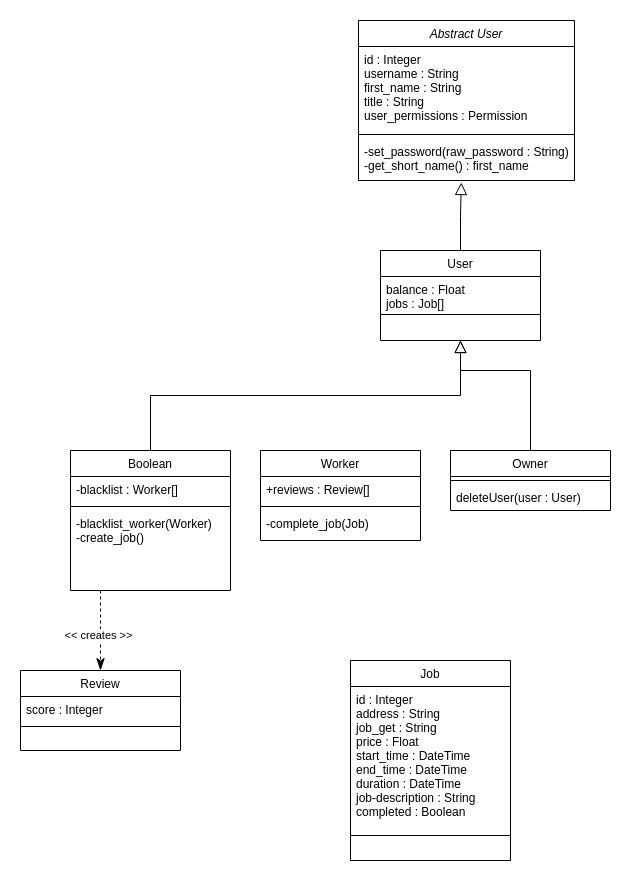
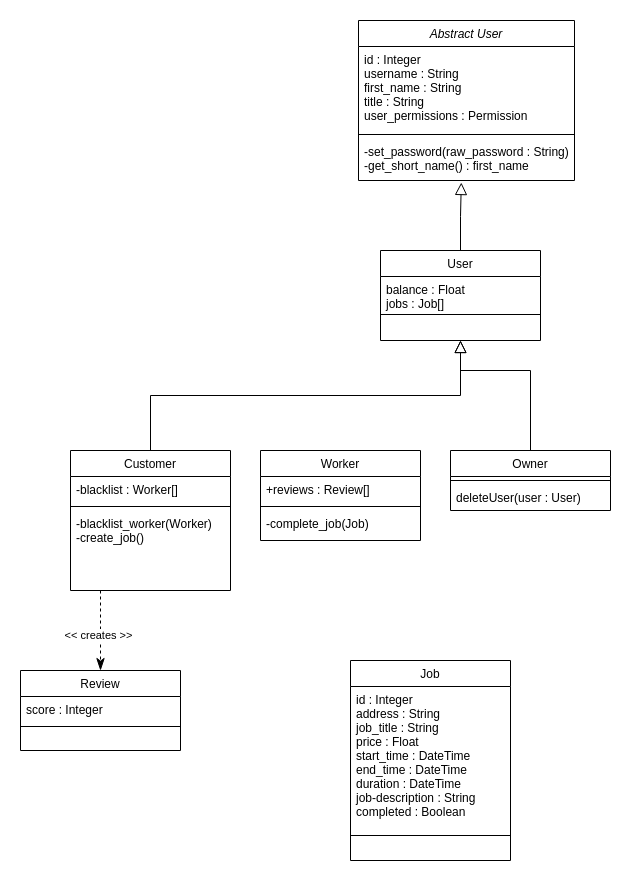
node "Boolean": label "Boolean" -> "Customer"
node "id : Integer address : String job_get : String price : Float start_time : DateTime end_time : DateTime duration : DateTime job-description : String completed : Boolean": label "id : Integer address : String job_get : String price : Float start_time : DateTime end_time : DateTime duration : DateTime job-description : String completed : Boolean" -> "id : Integer address : String job_title : String price : Float start_time : DateTime end_time : DateTime duration : DateTime job-description : String completed : Boolean"
